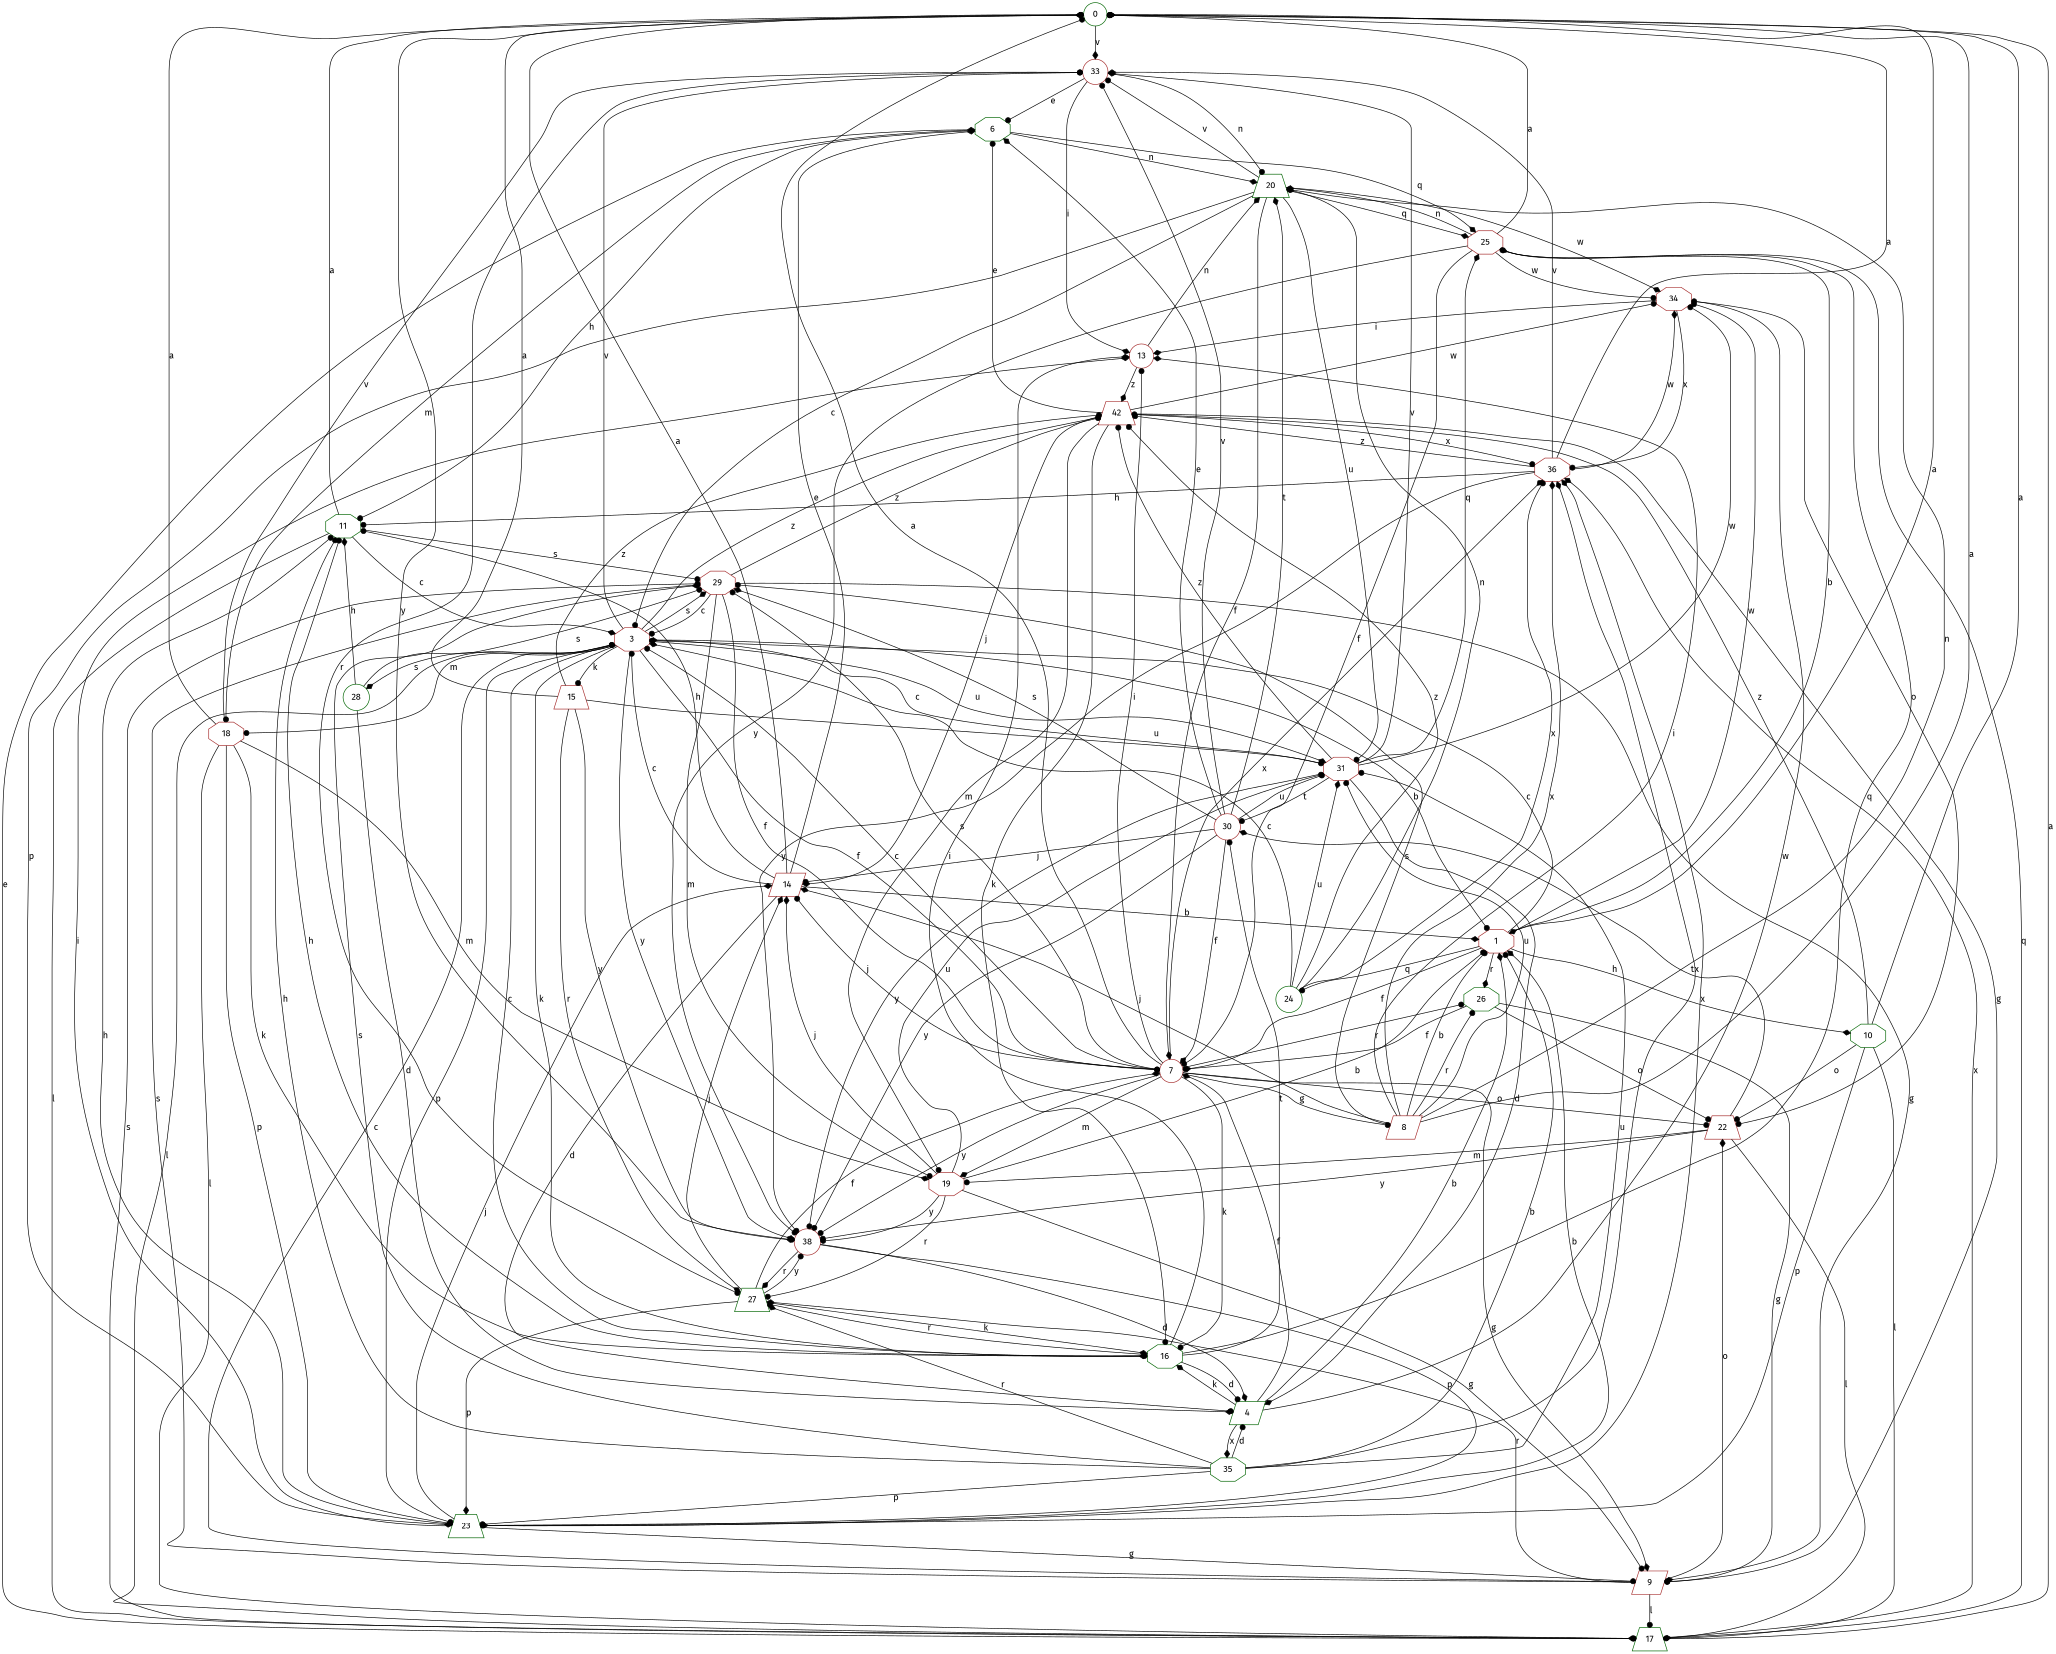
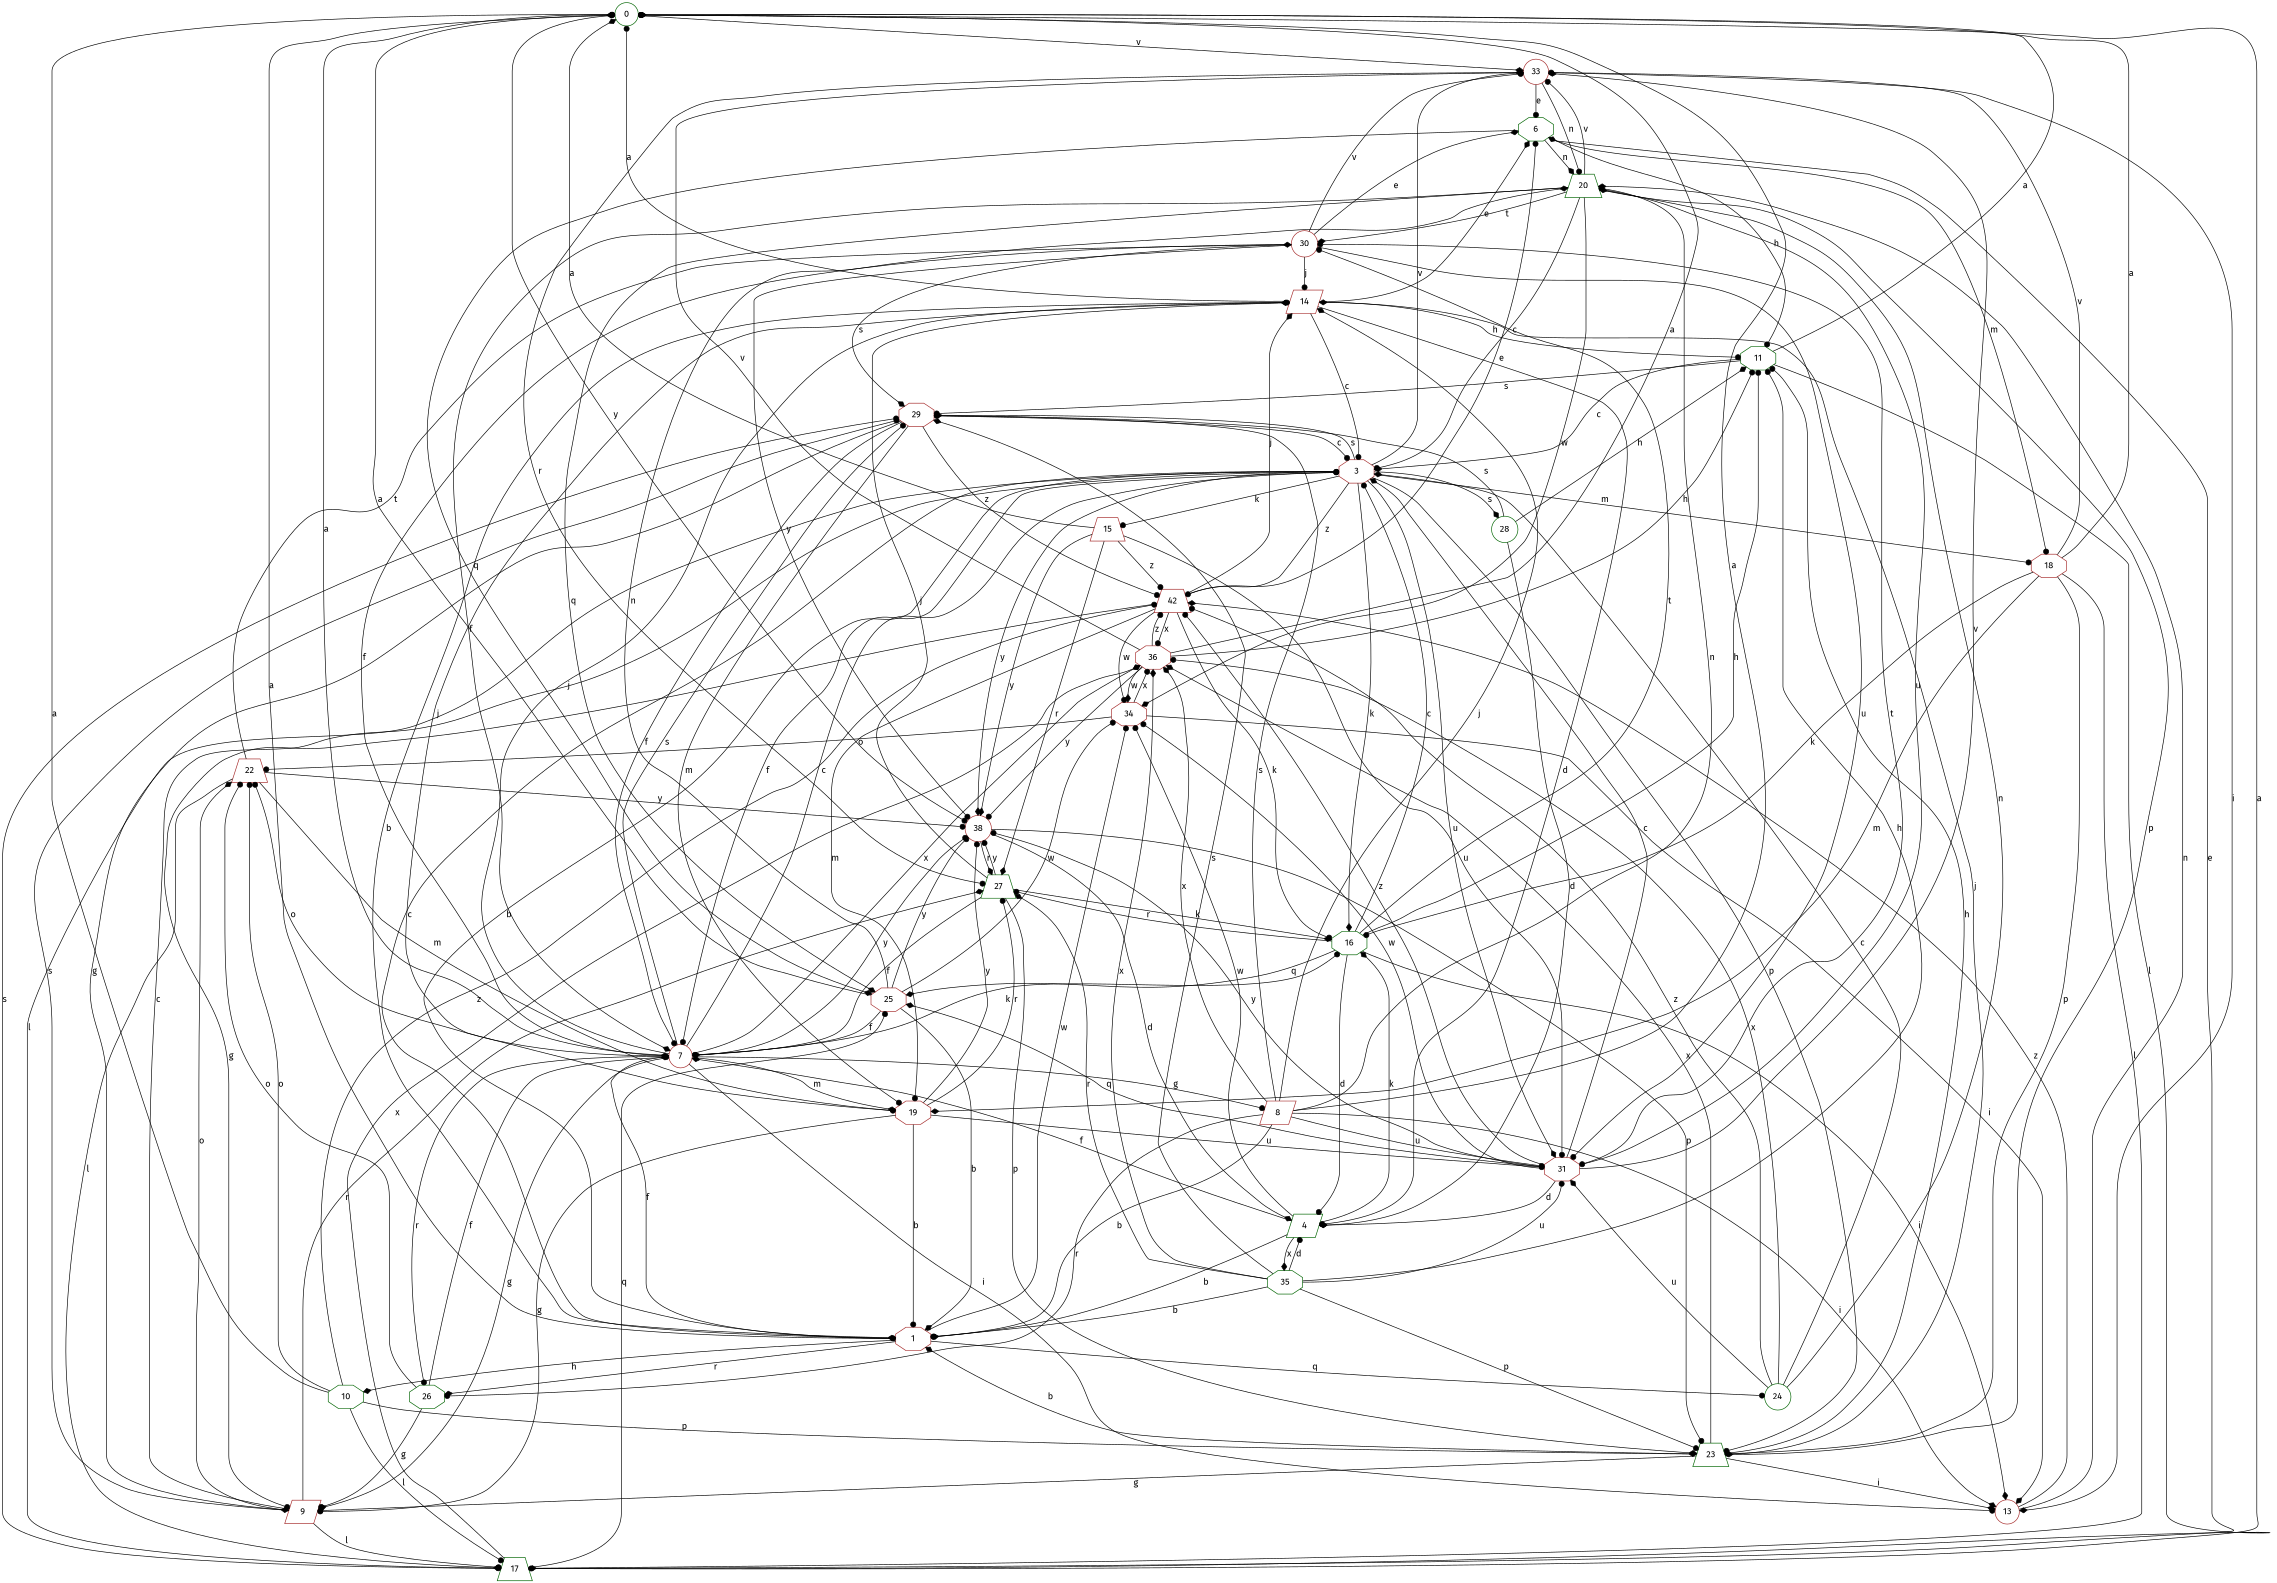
edge "30" -> "20": reversed
